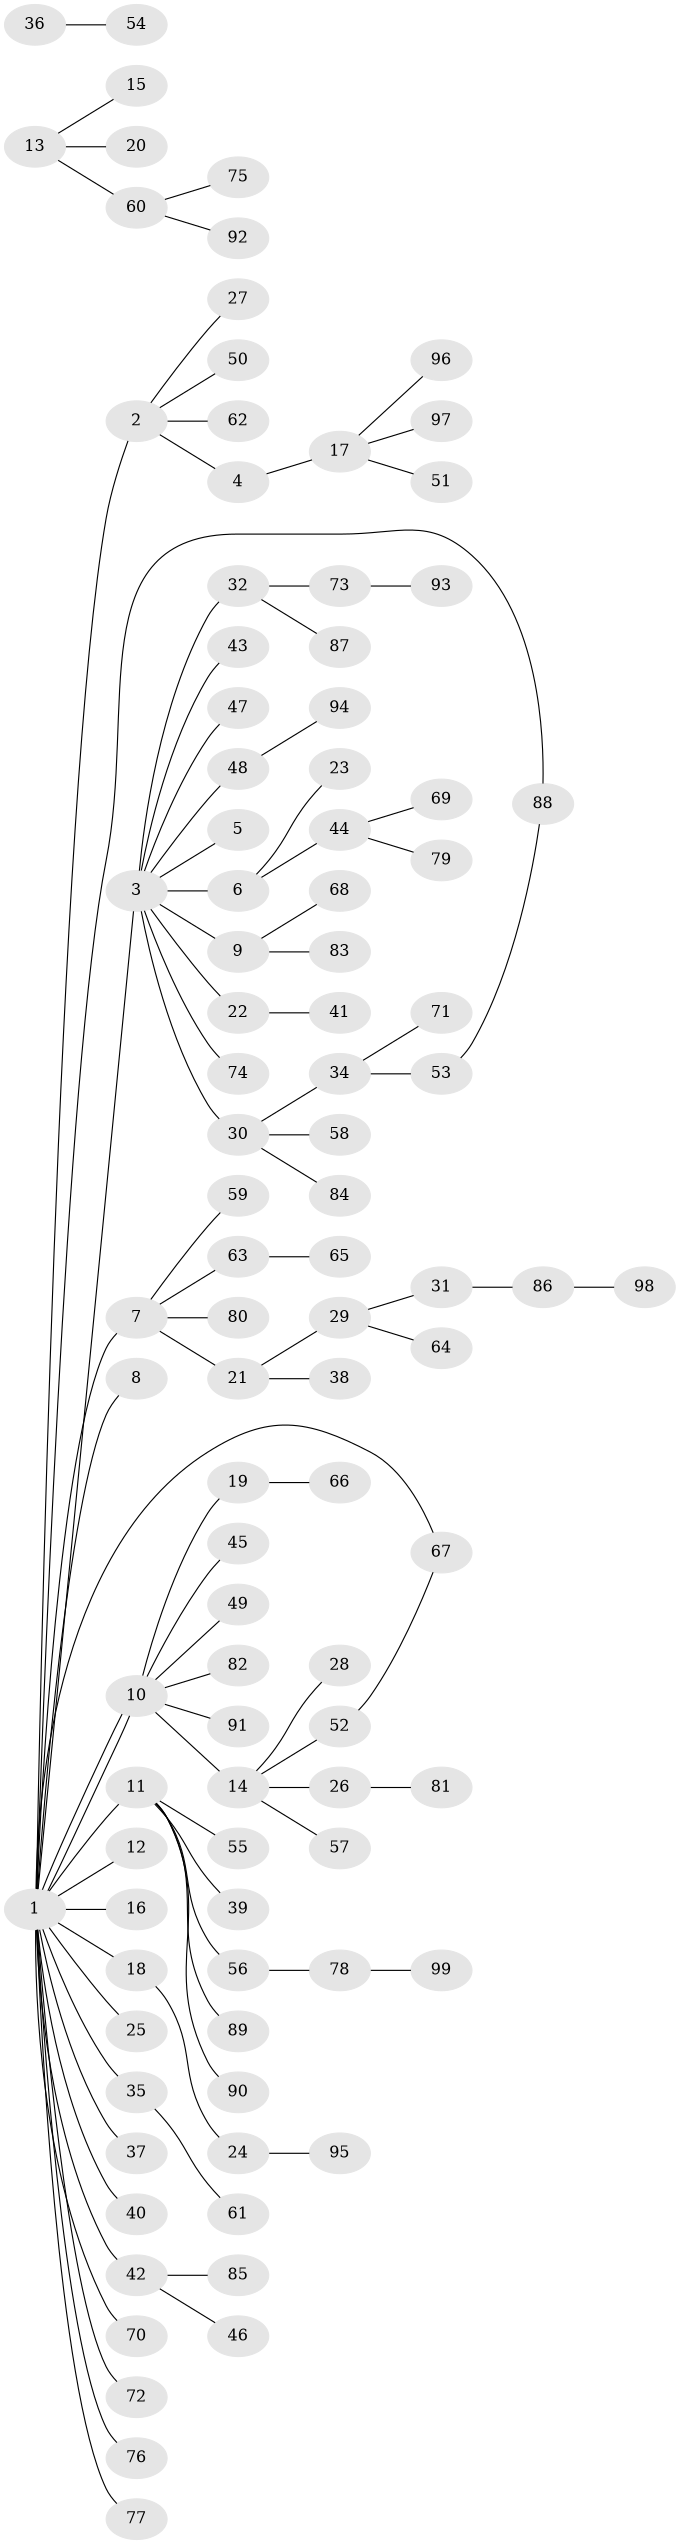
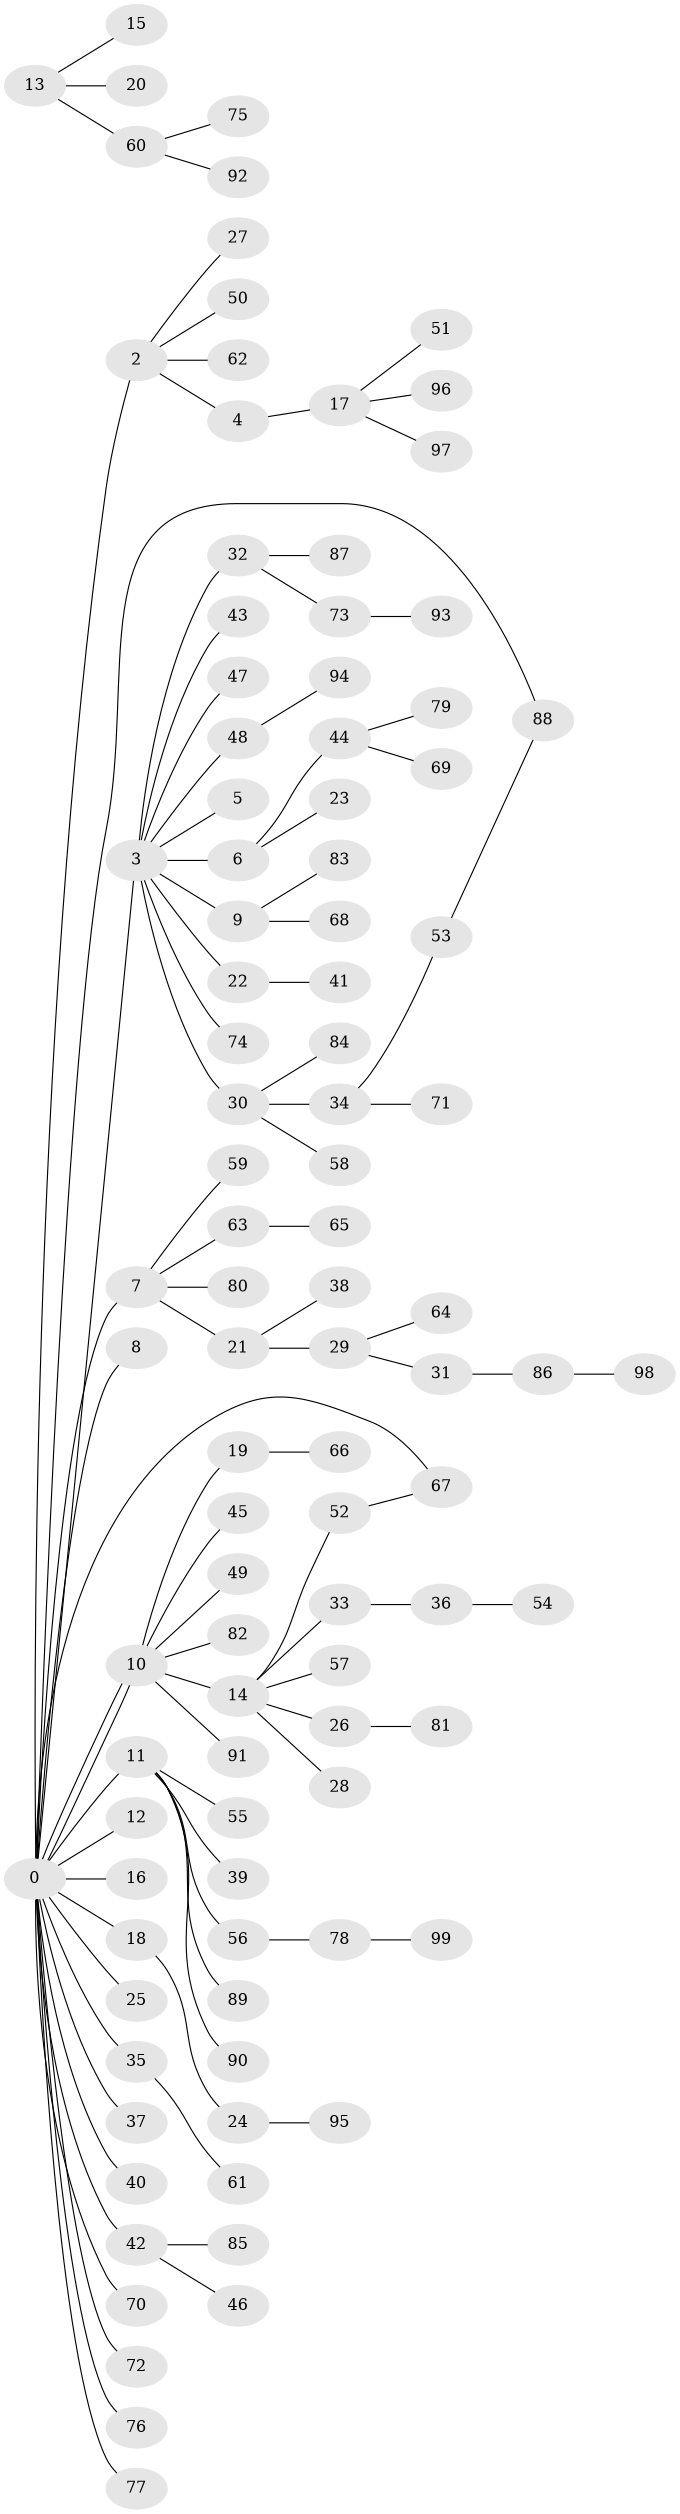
node "33": added
node "1": label "1" -> "0"
